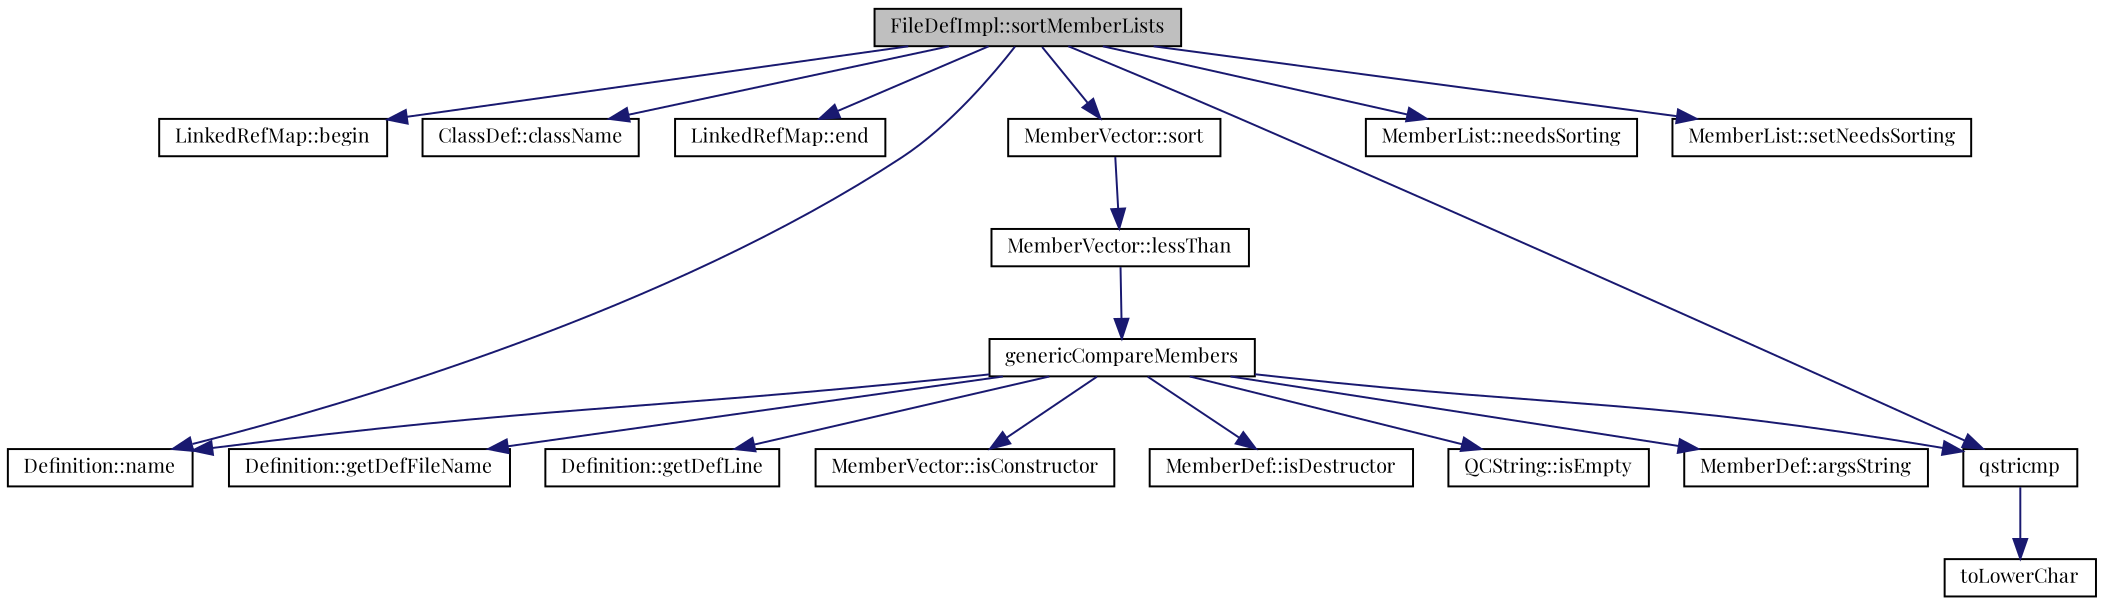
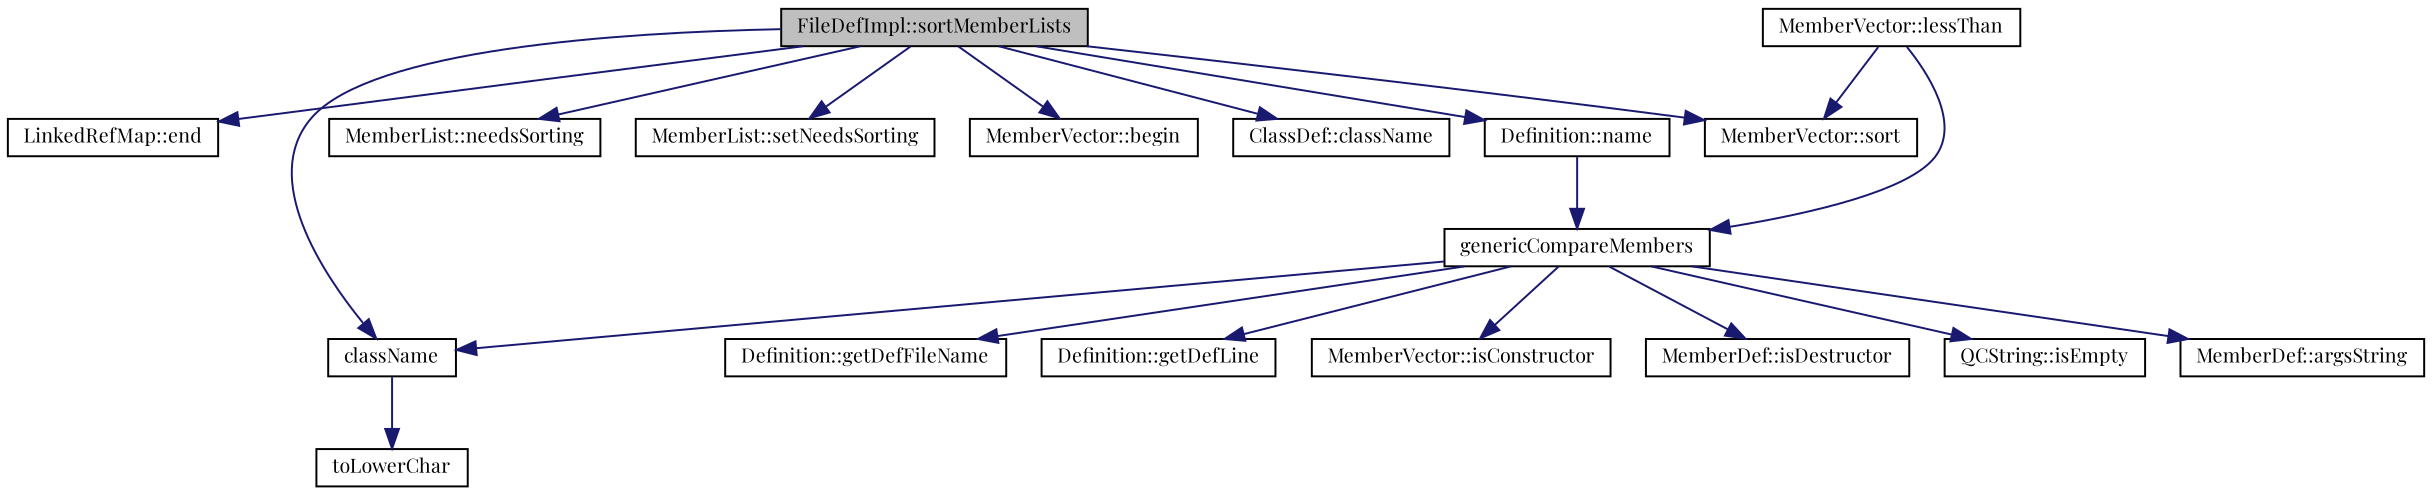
node "LinkedRefMap::begin": label "LinkedRefMap::begin" -> "MemberVector::begin"
edge "MemberVector::sort" -> "MemberVector::lessThan": reversed
edge "genericCompareMembers" -> "Definition::name": reversed
node "qstricmp": label "qstricmp" -> "className"
